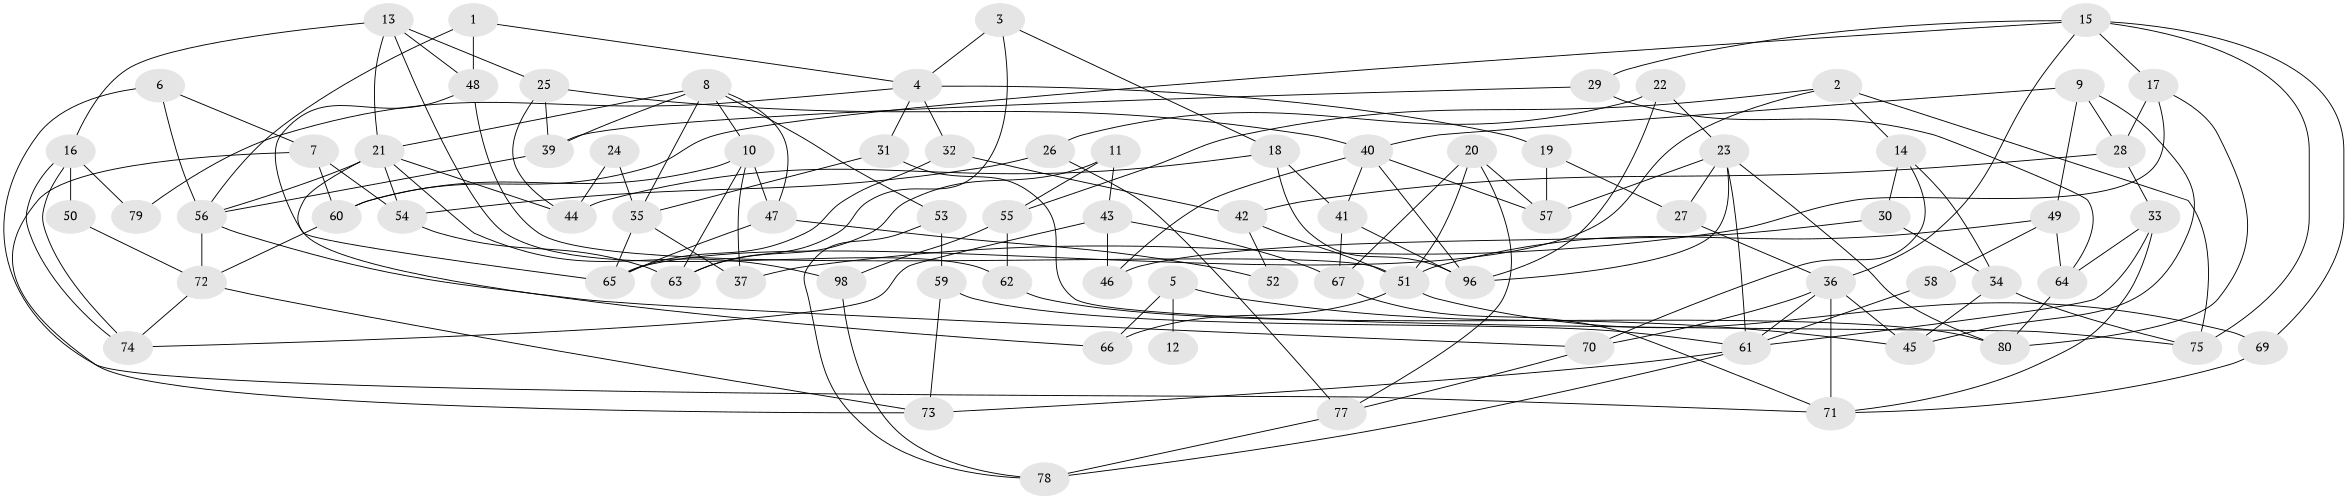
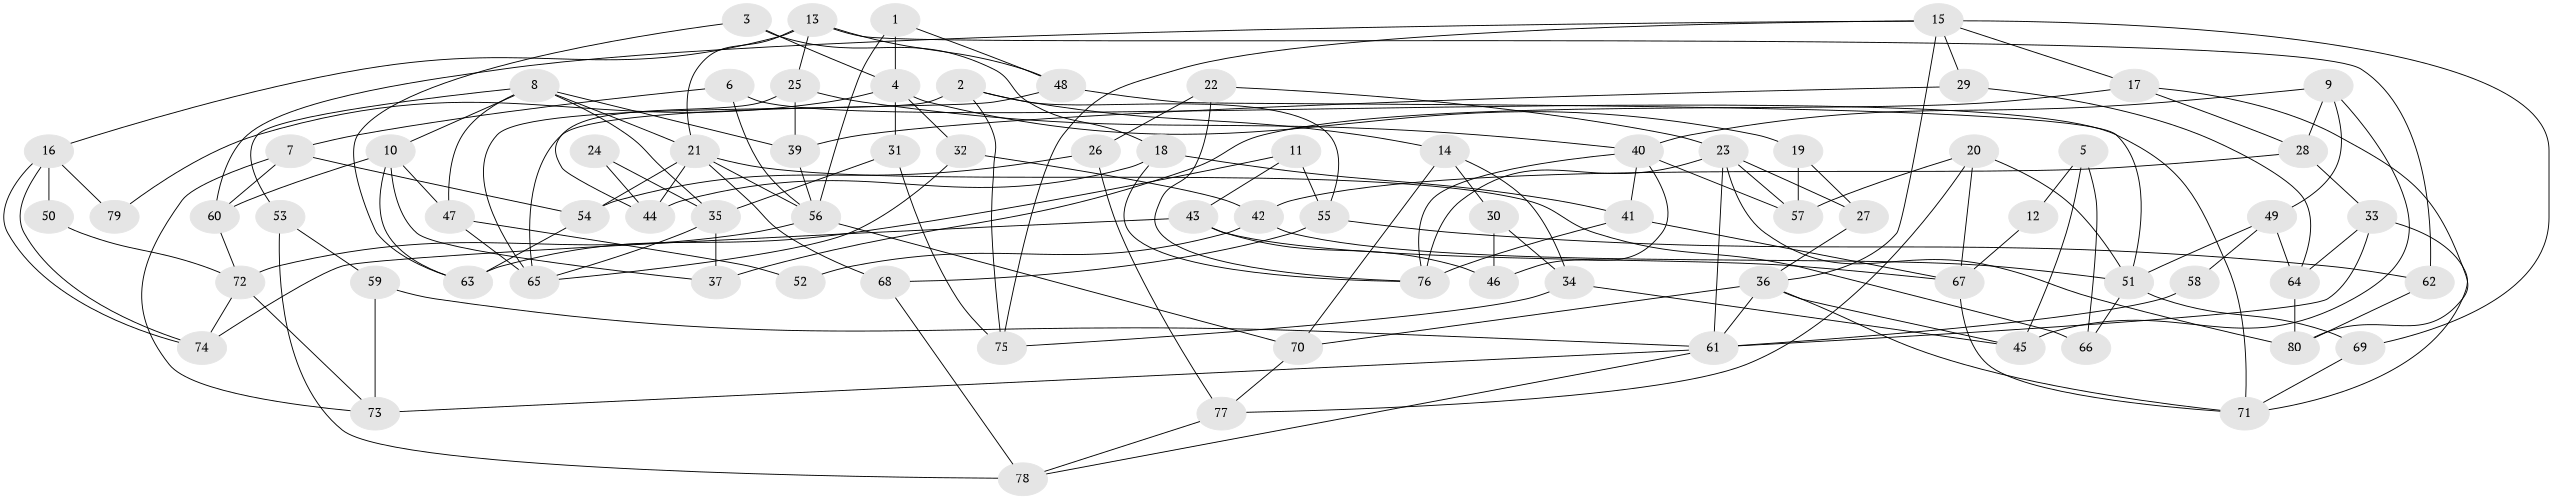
edge "12" -- "67": added
node "98": label "98" -> "68"
node "96": label "96" -> "76"
